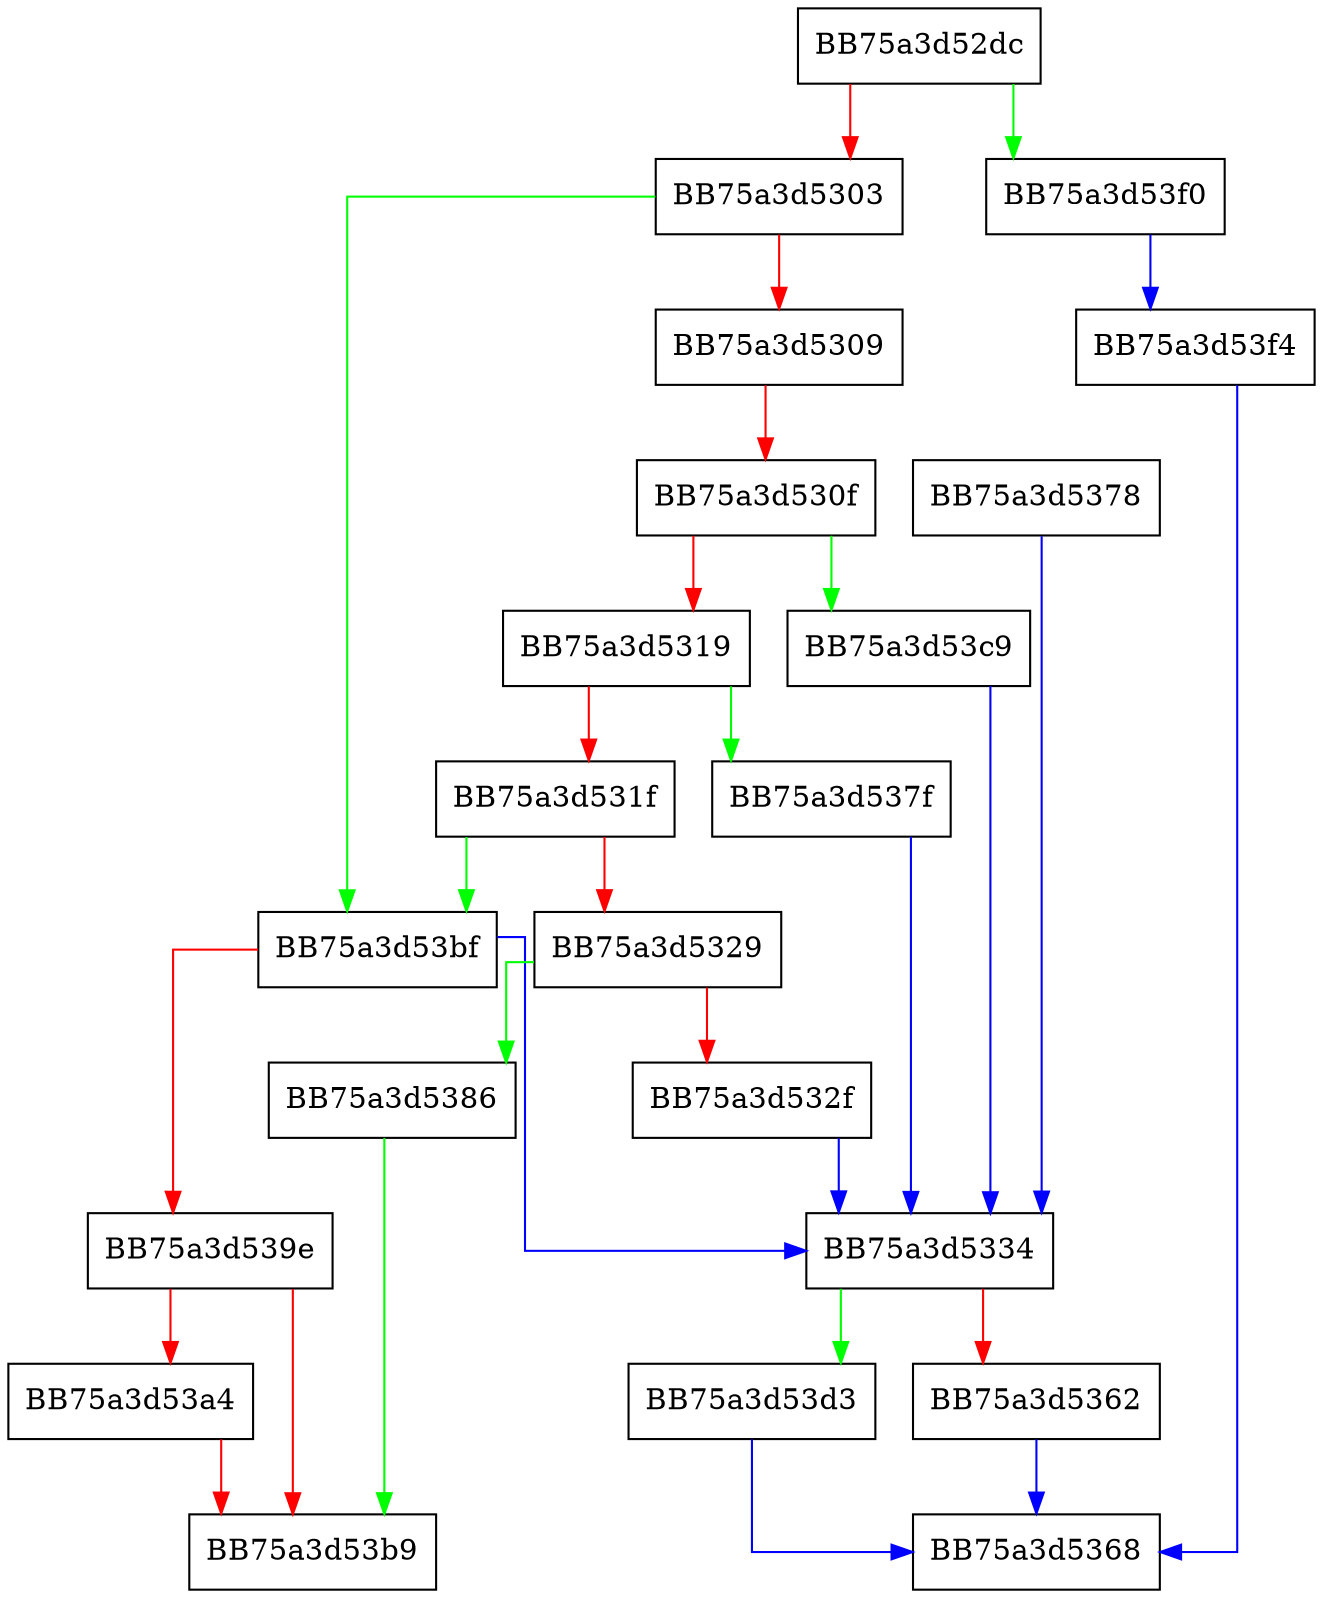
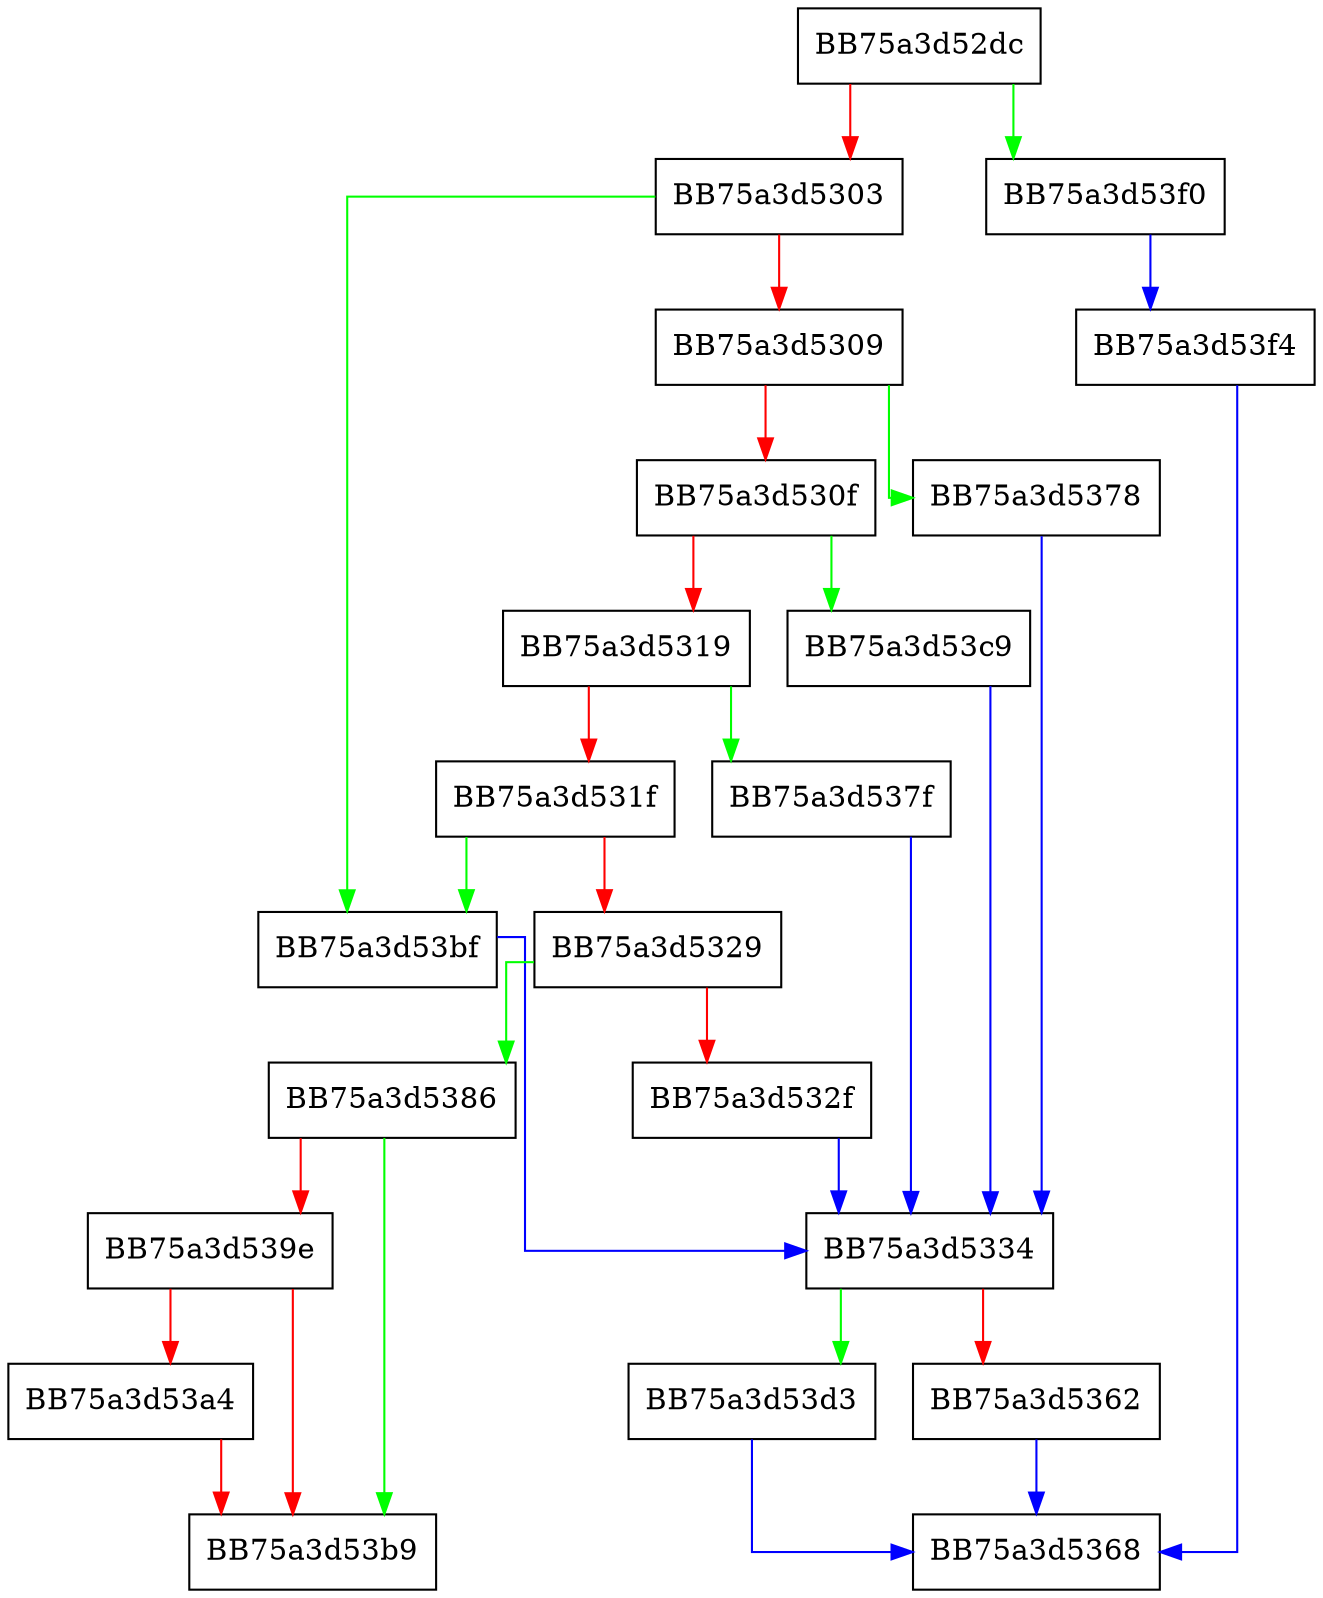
edge "BB75a3d5309" -> "BB75a3d5378": added
edge "BB75a3d53bf" -> "BB75a3d539e": now "BB75a3d5386" -> "BB75a3d539e"
